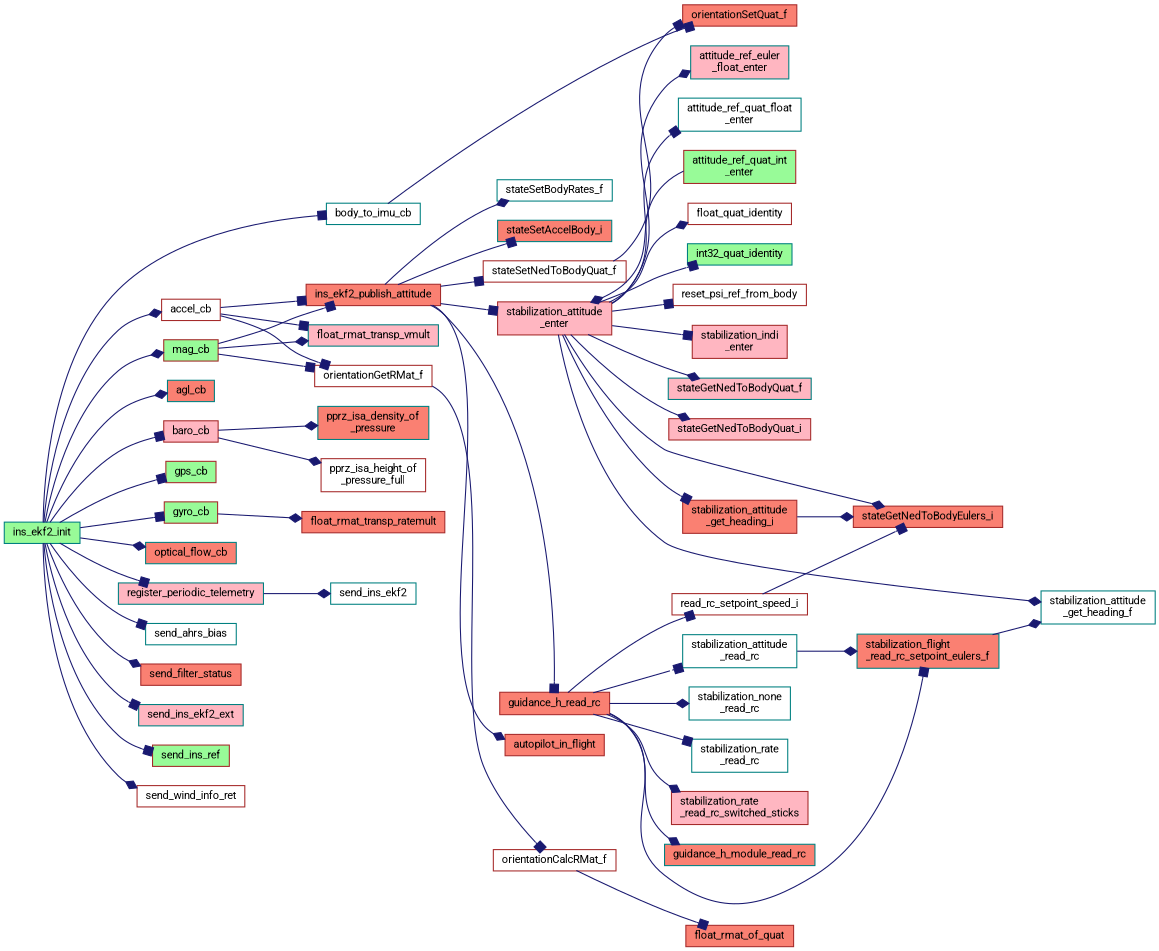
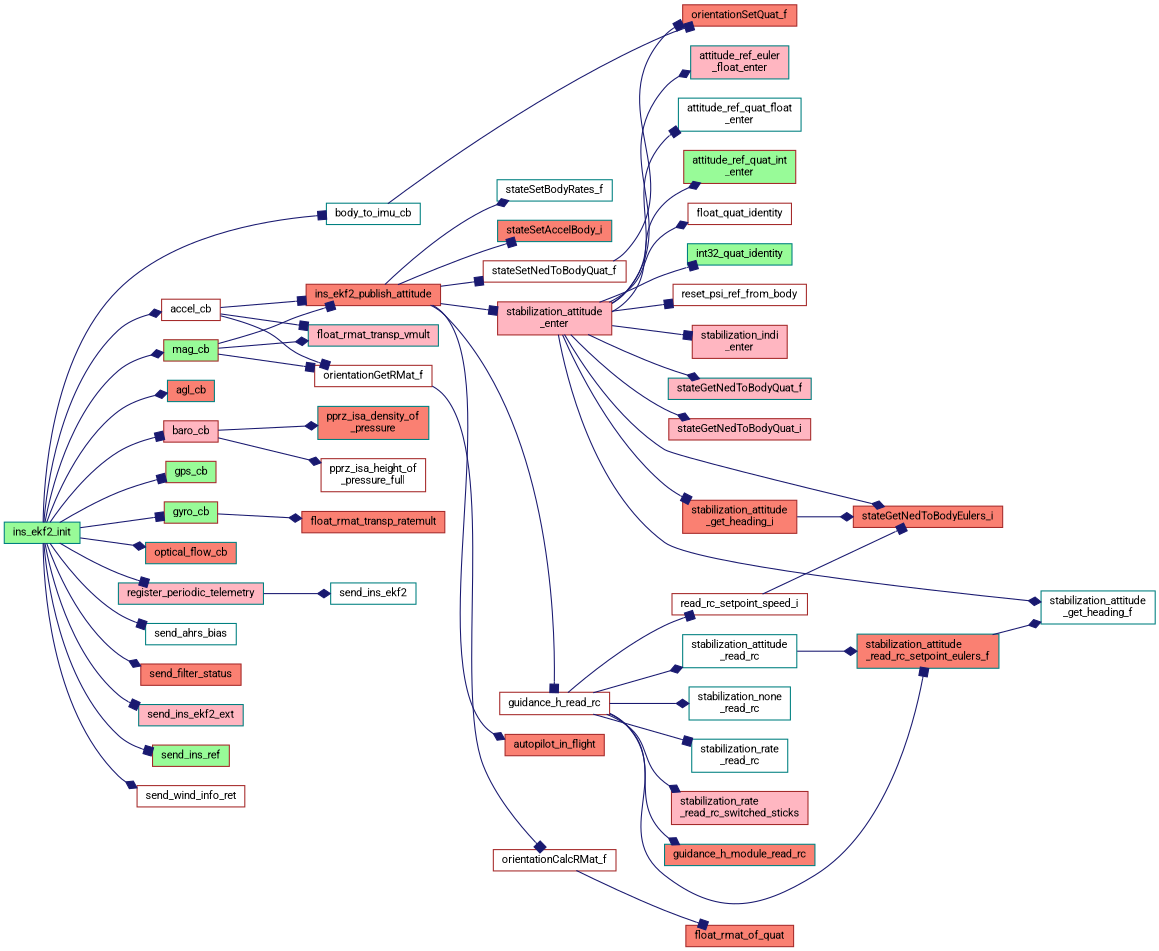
edge "attitude_ref_quat_int _enter" -> "stabilization_attitude _enter": reversed
node "stabilization_flight _read_rc_setpoint_eulers_f": label "stabilization_flight _read_rc_setpoint_eulers_f" -> "stabilization_attitude _read_rc_setpoint_eulers_f"
edge "guidance_h_read_rc" -> "stabilization_attitude _read_rc": arrowhead box -> diamond
node "guidance_h_read_rc": fillcolor salmon -> white
